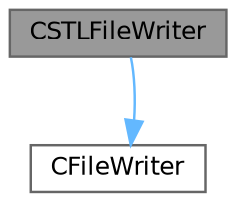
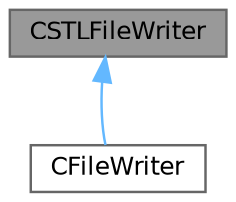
edge "CSTLFileWriter" -> "CFileWriter": reversed
